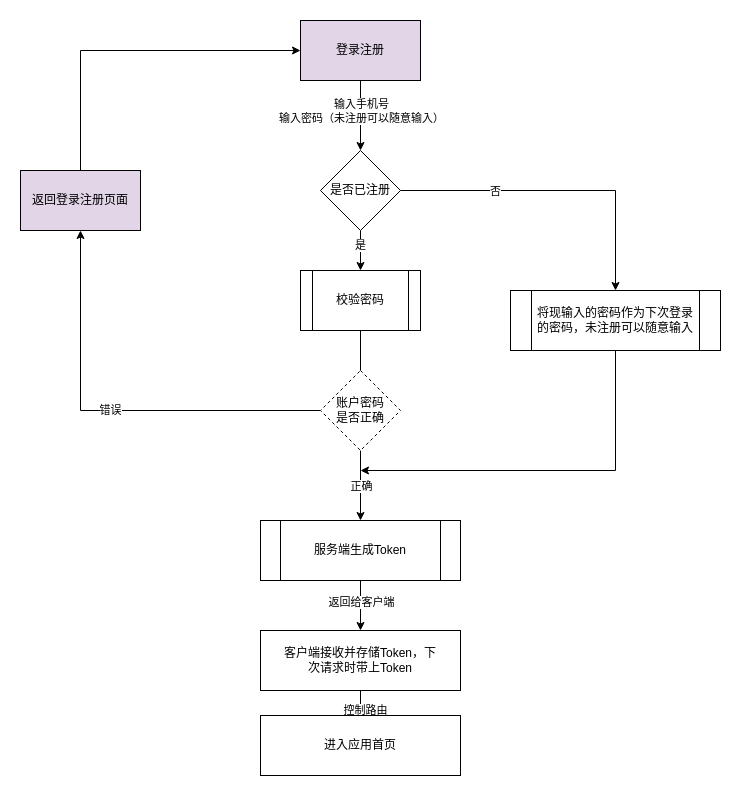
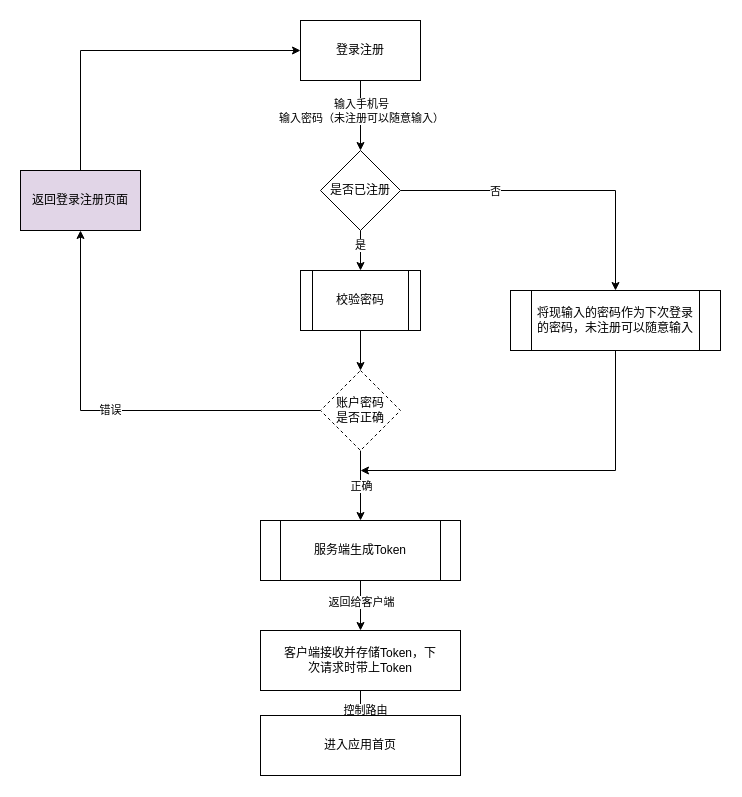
node "登录注册": fillcolor #e1d5e7 -> #ffffff
edge "校验密码" -- "账户密码 是否正确": arrowhead none -> classic
